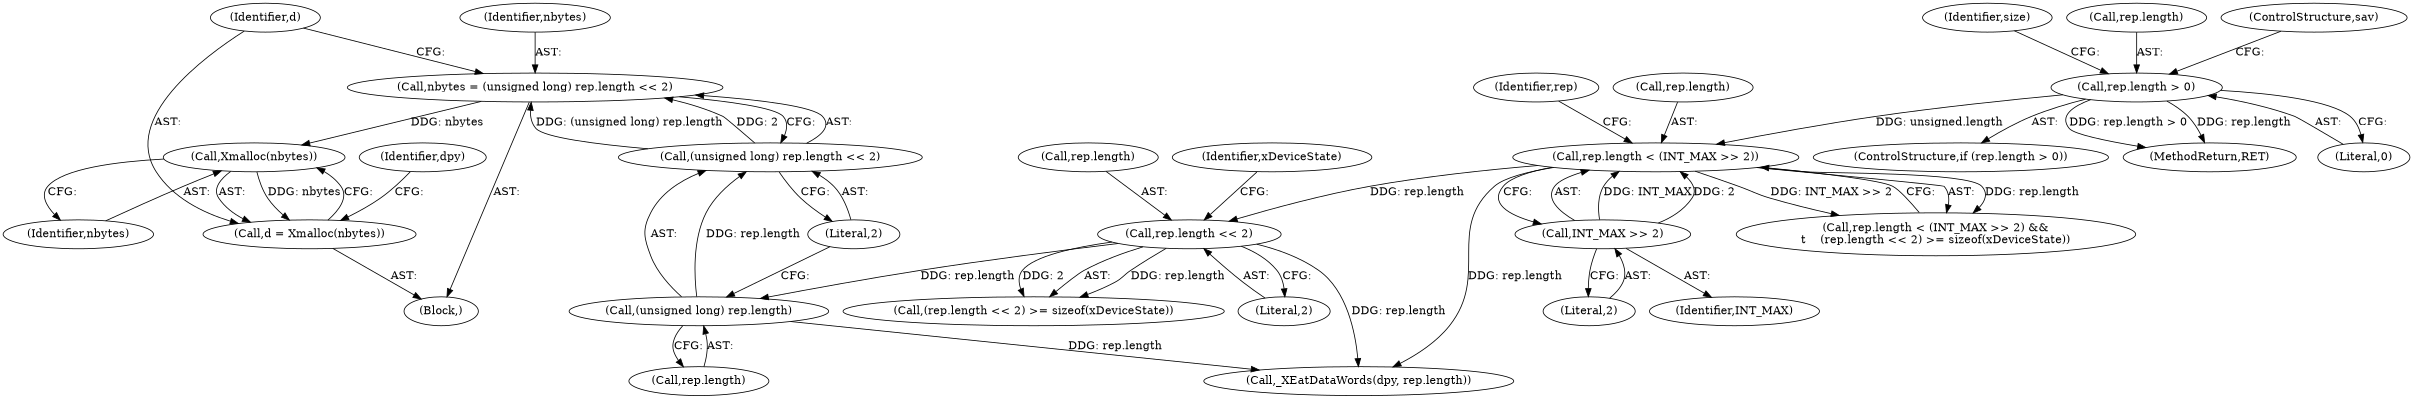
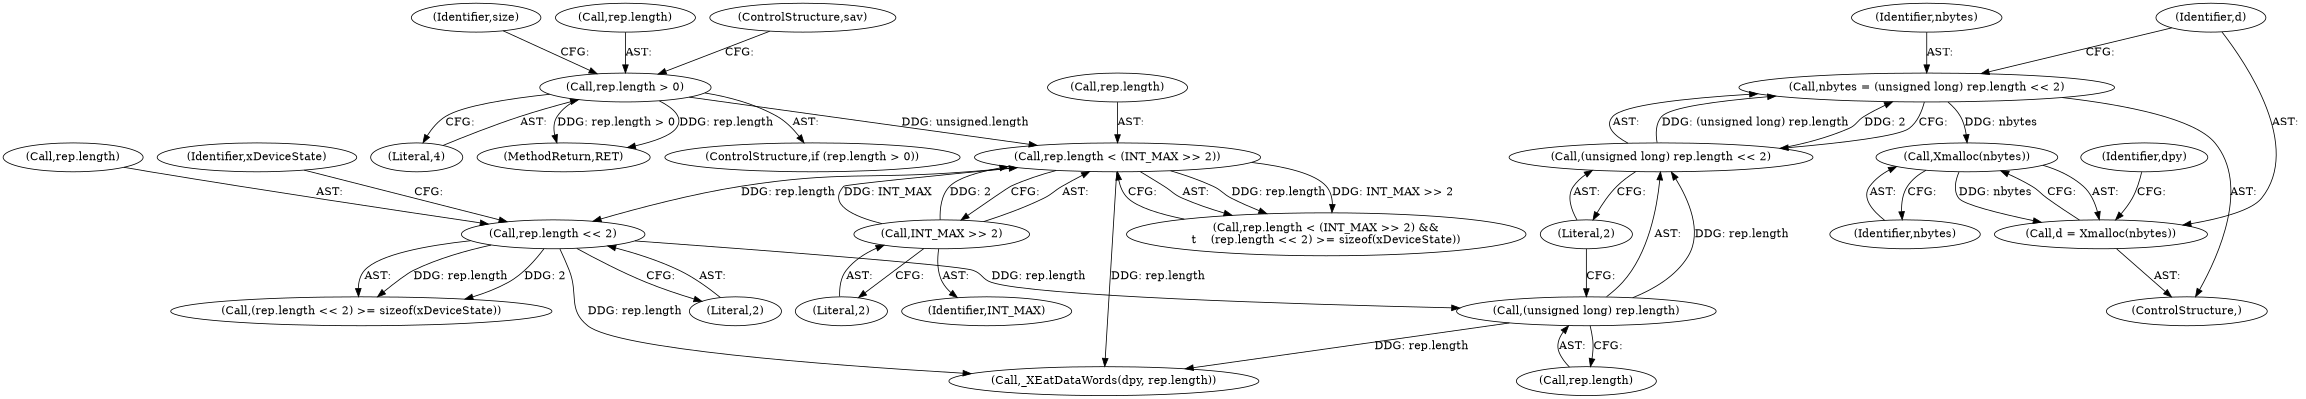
node "(Identifier,rep)": removed
node "(Literal,0)": label "(Literal,0)" -> "(Literal,4)"
node "(Block,)": label "(Block,)" -> "(ControlStructure,)"
